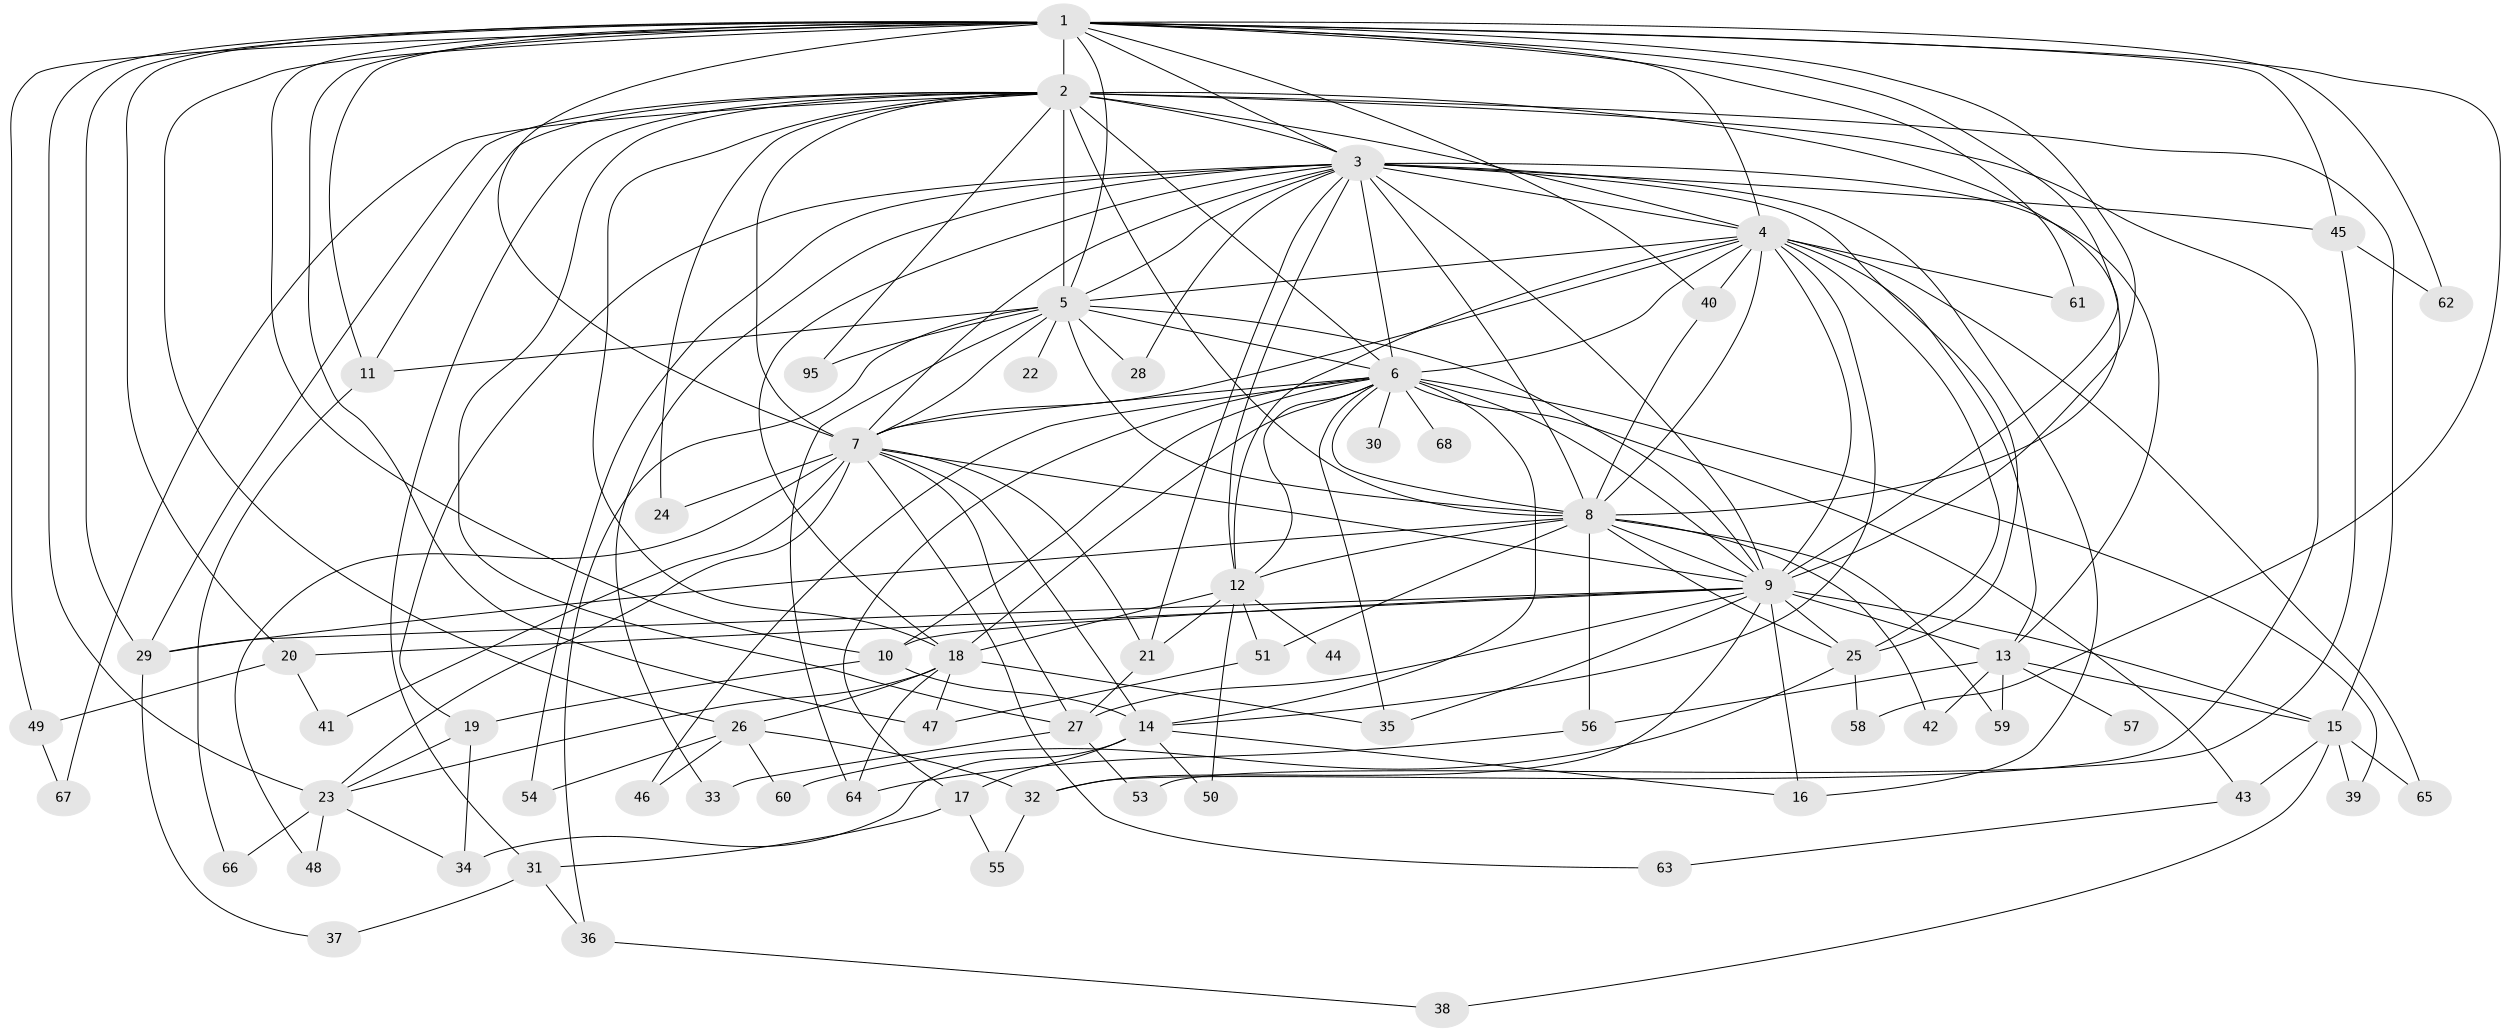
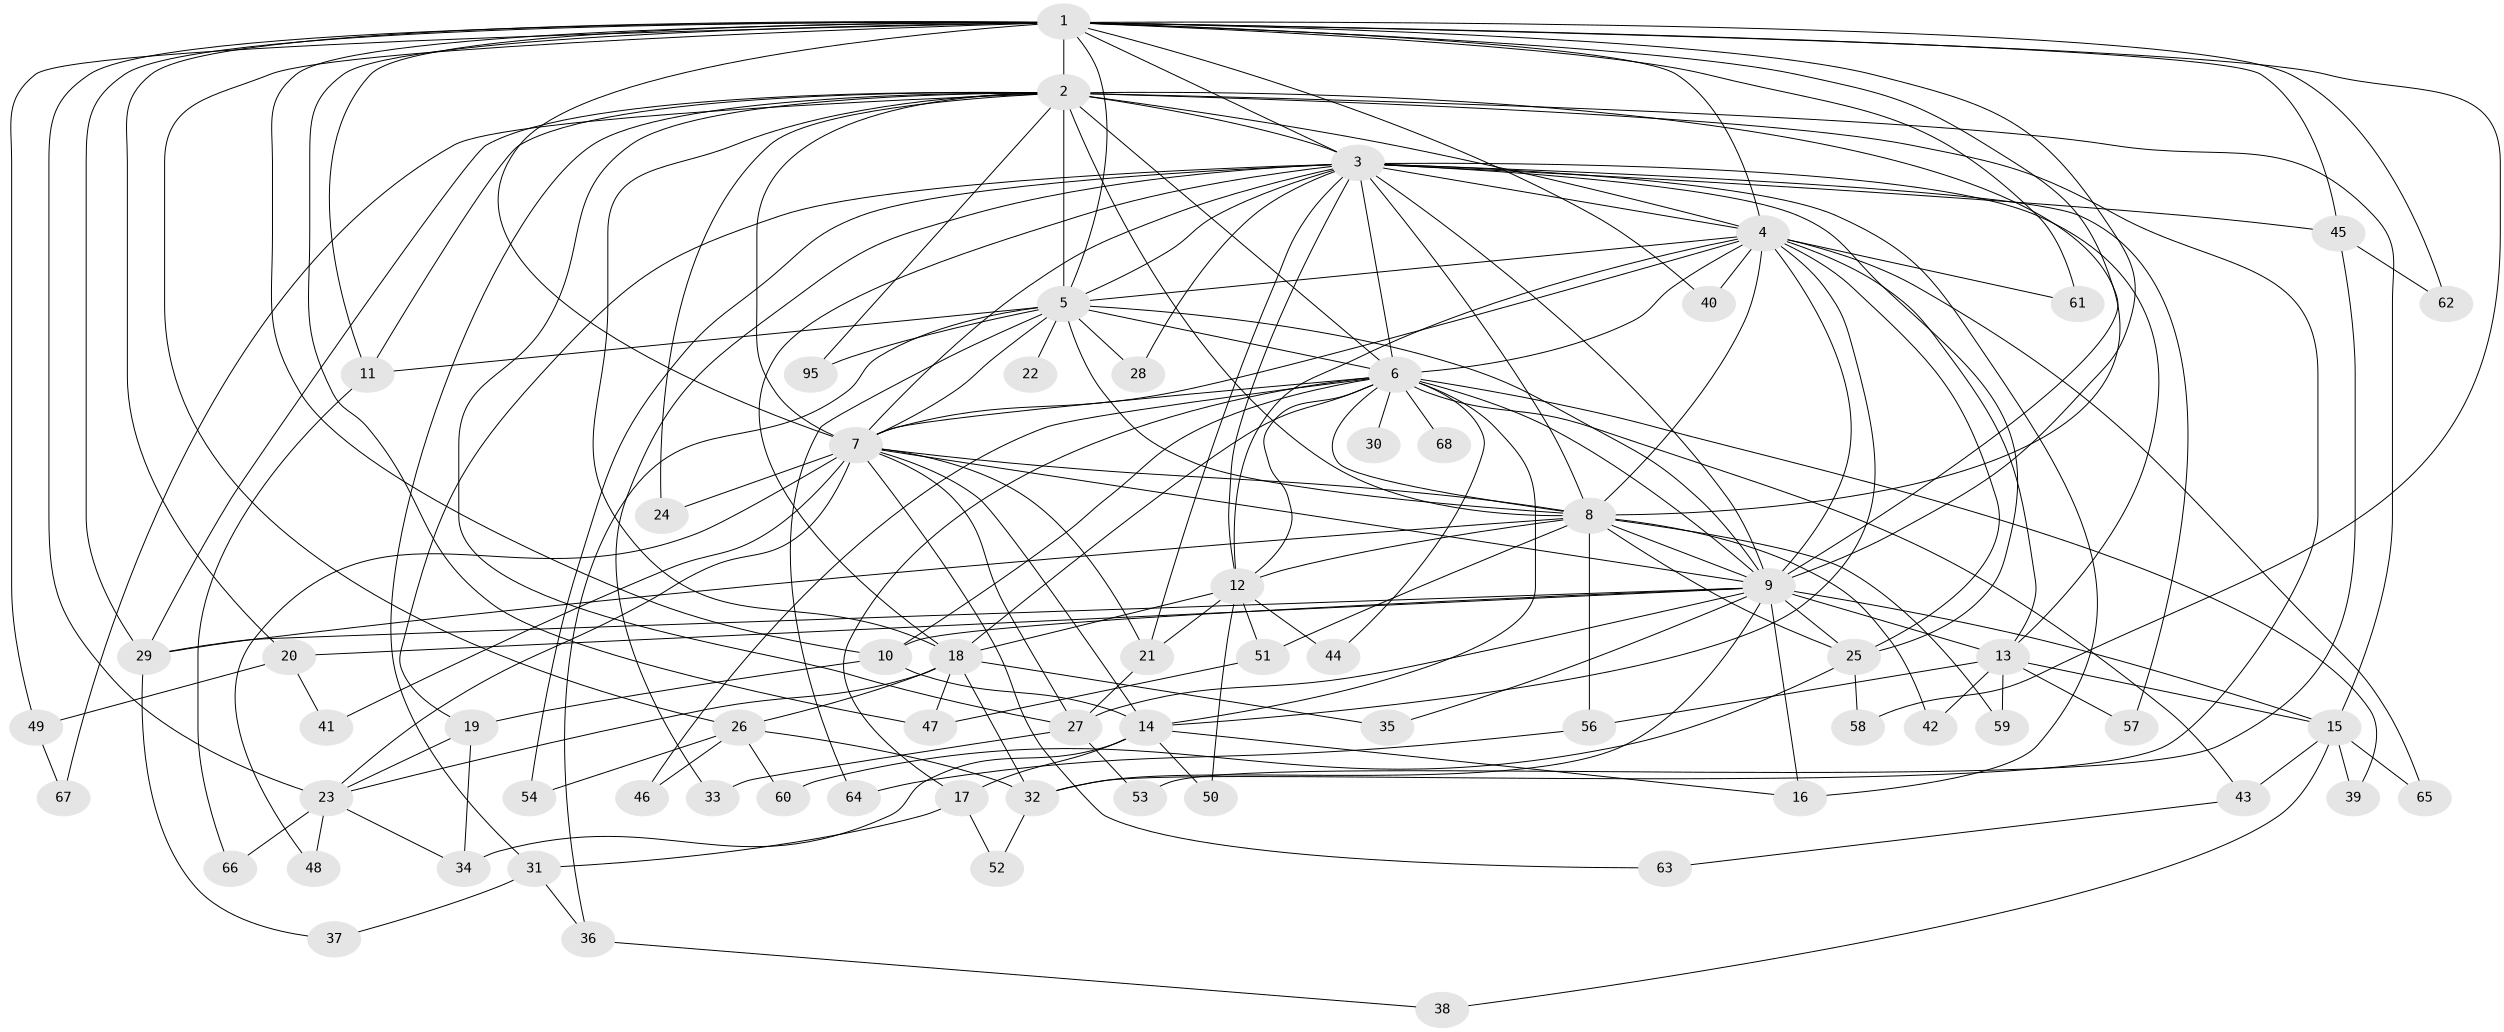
edge "3" -- "57": added
edge "40" -- "8": now "7" -- "8"
edge "6" -- "35": now "6" -- "44"
edge "18" -- "64": now "18" -- "32"
node "55": label "55" -> "52"
